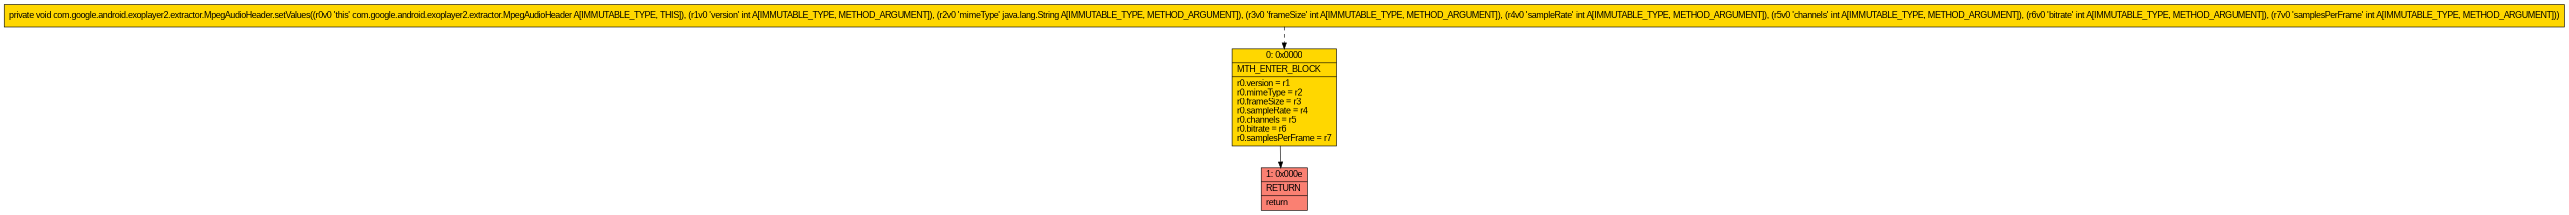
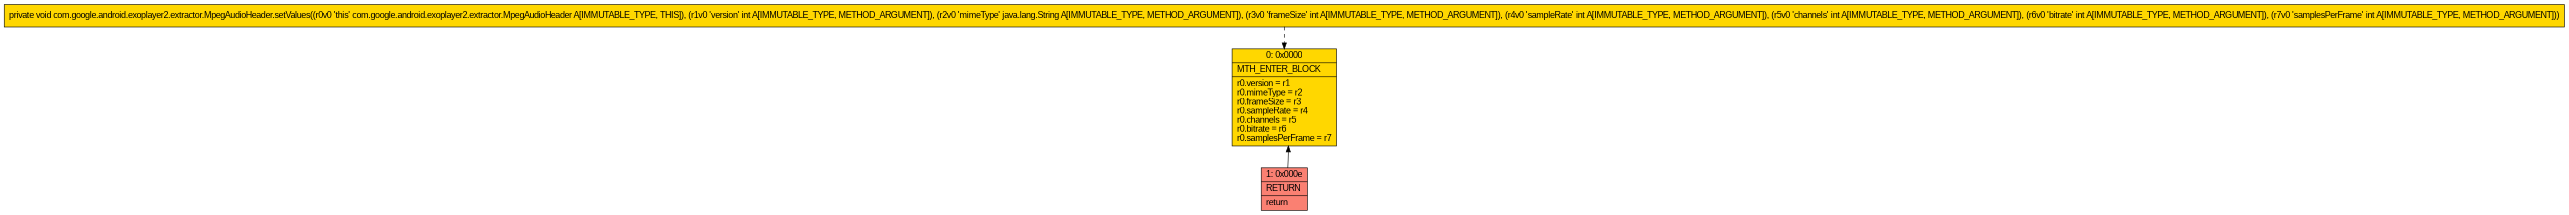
edge "0: 0x0000" -> "1: 0x000e": reversed
